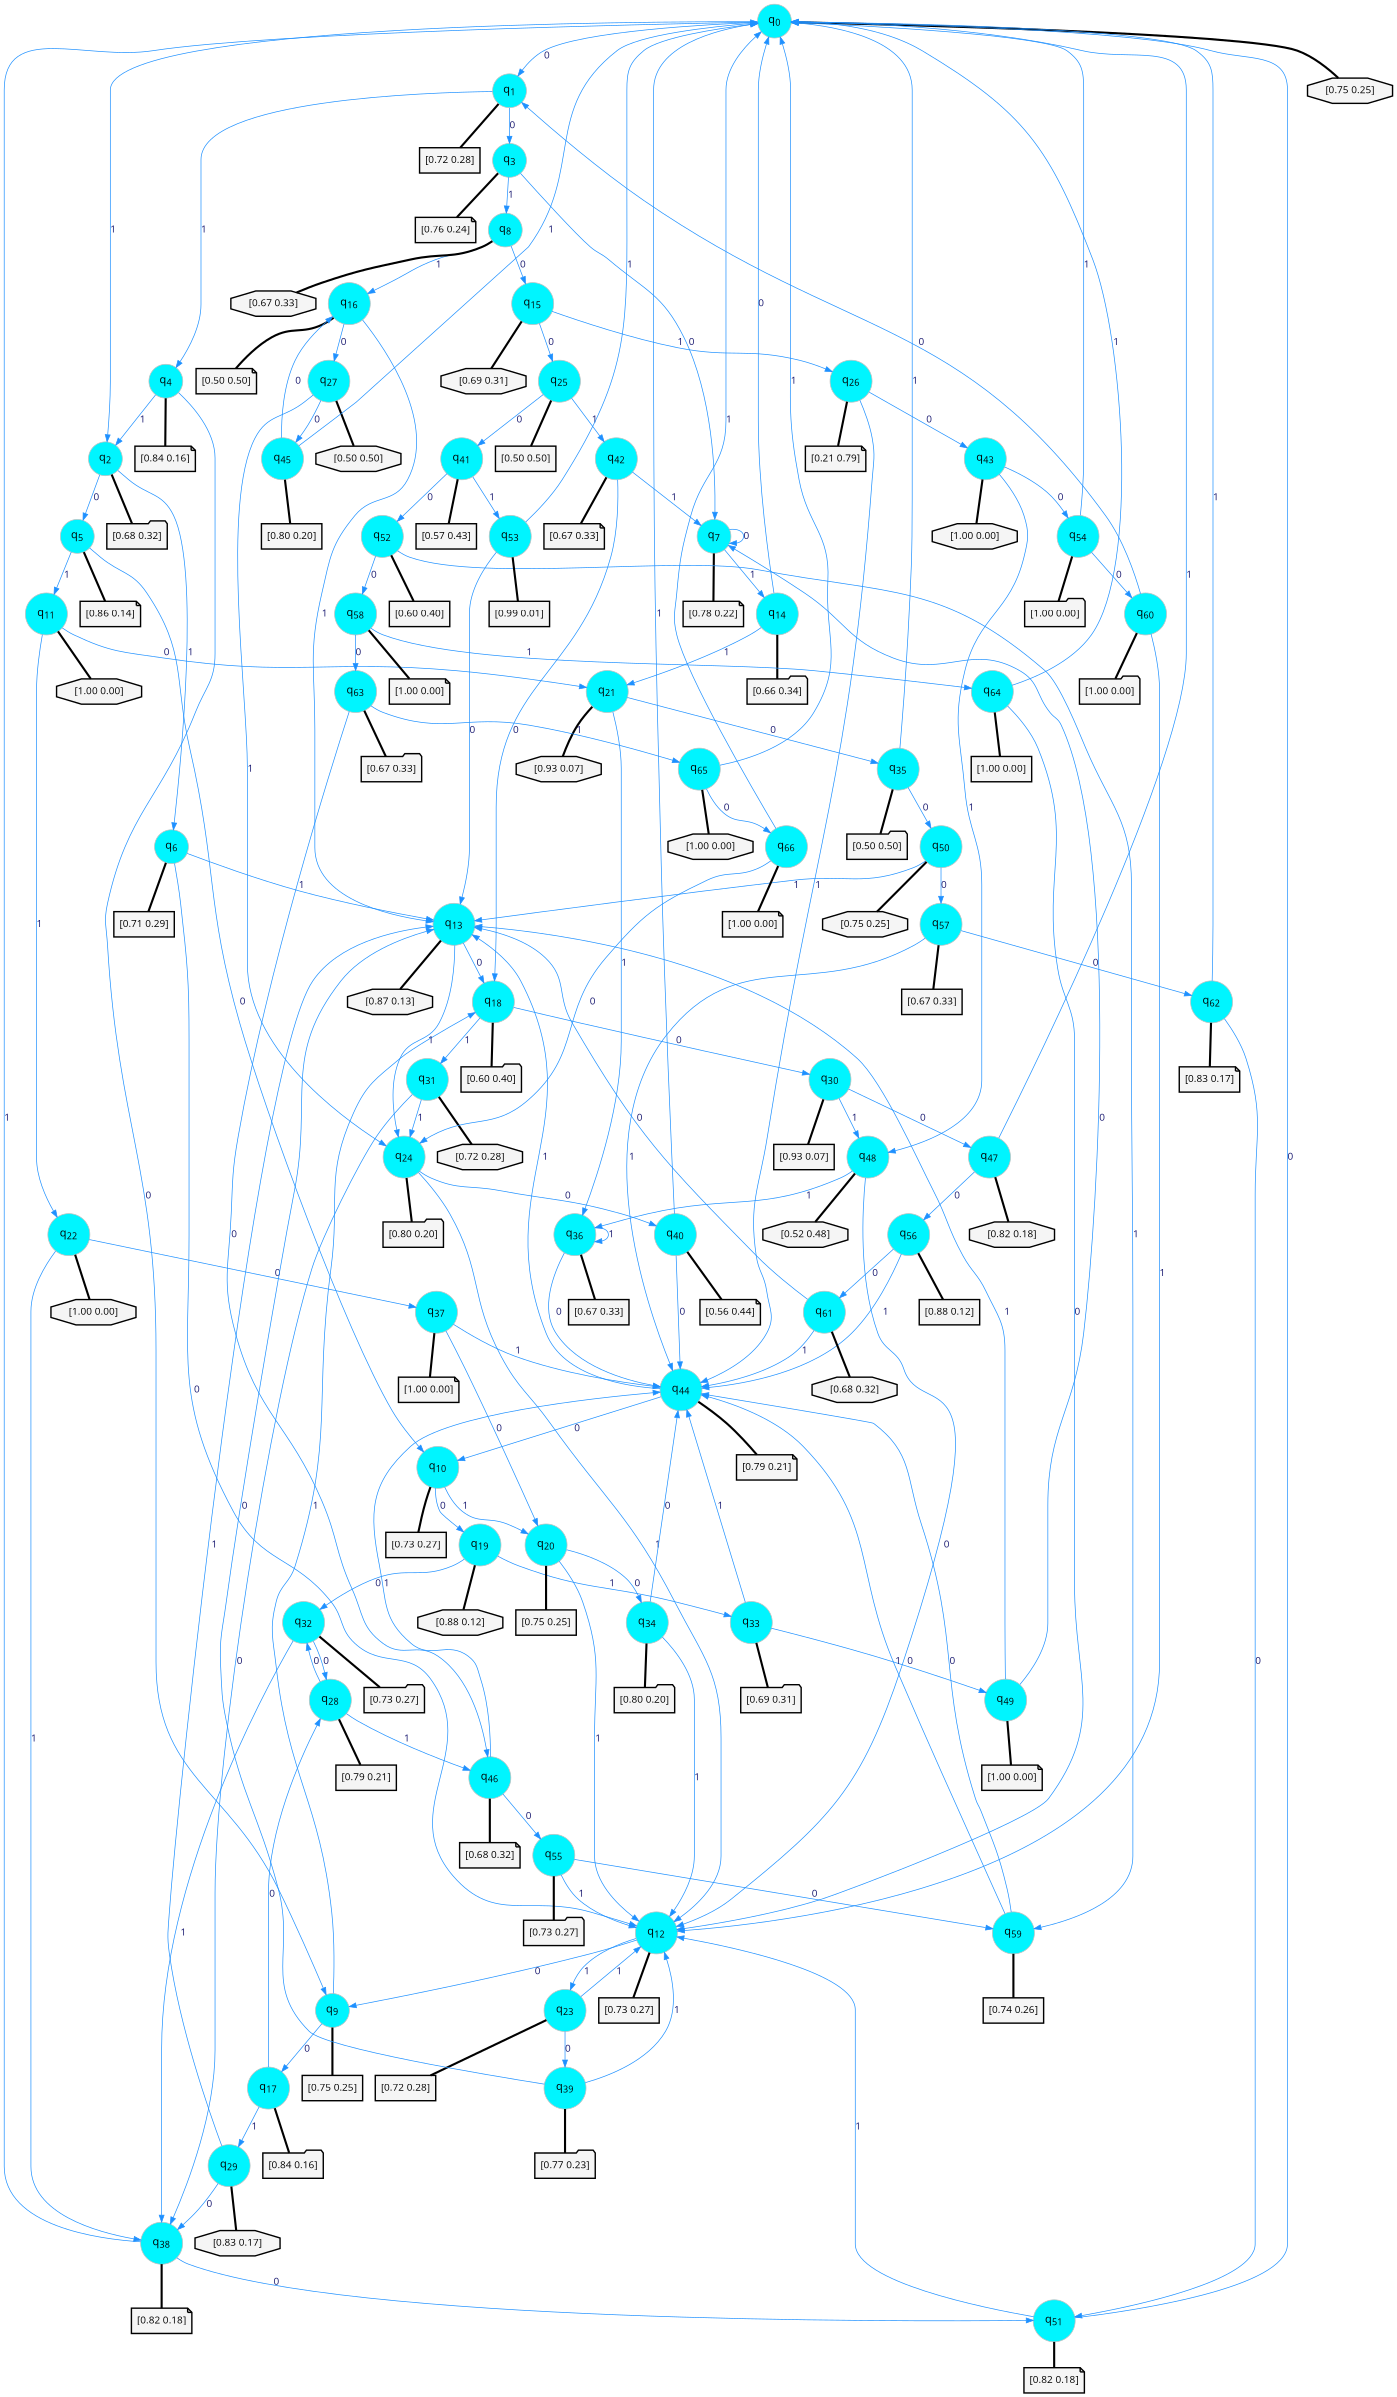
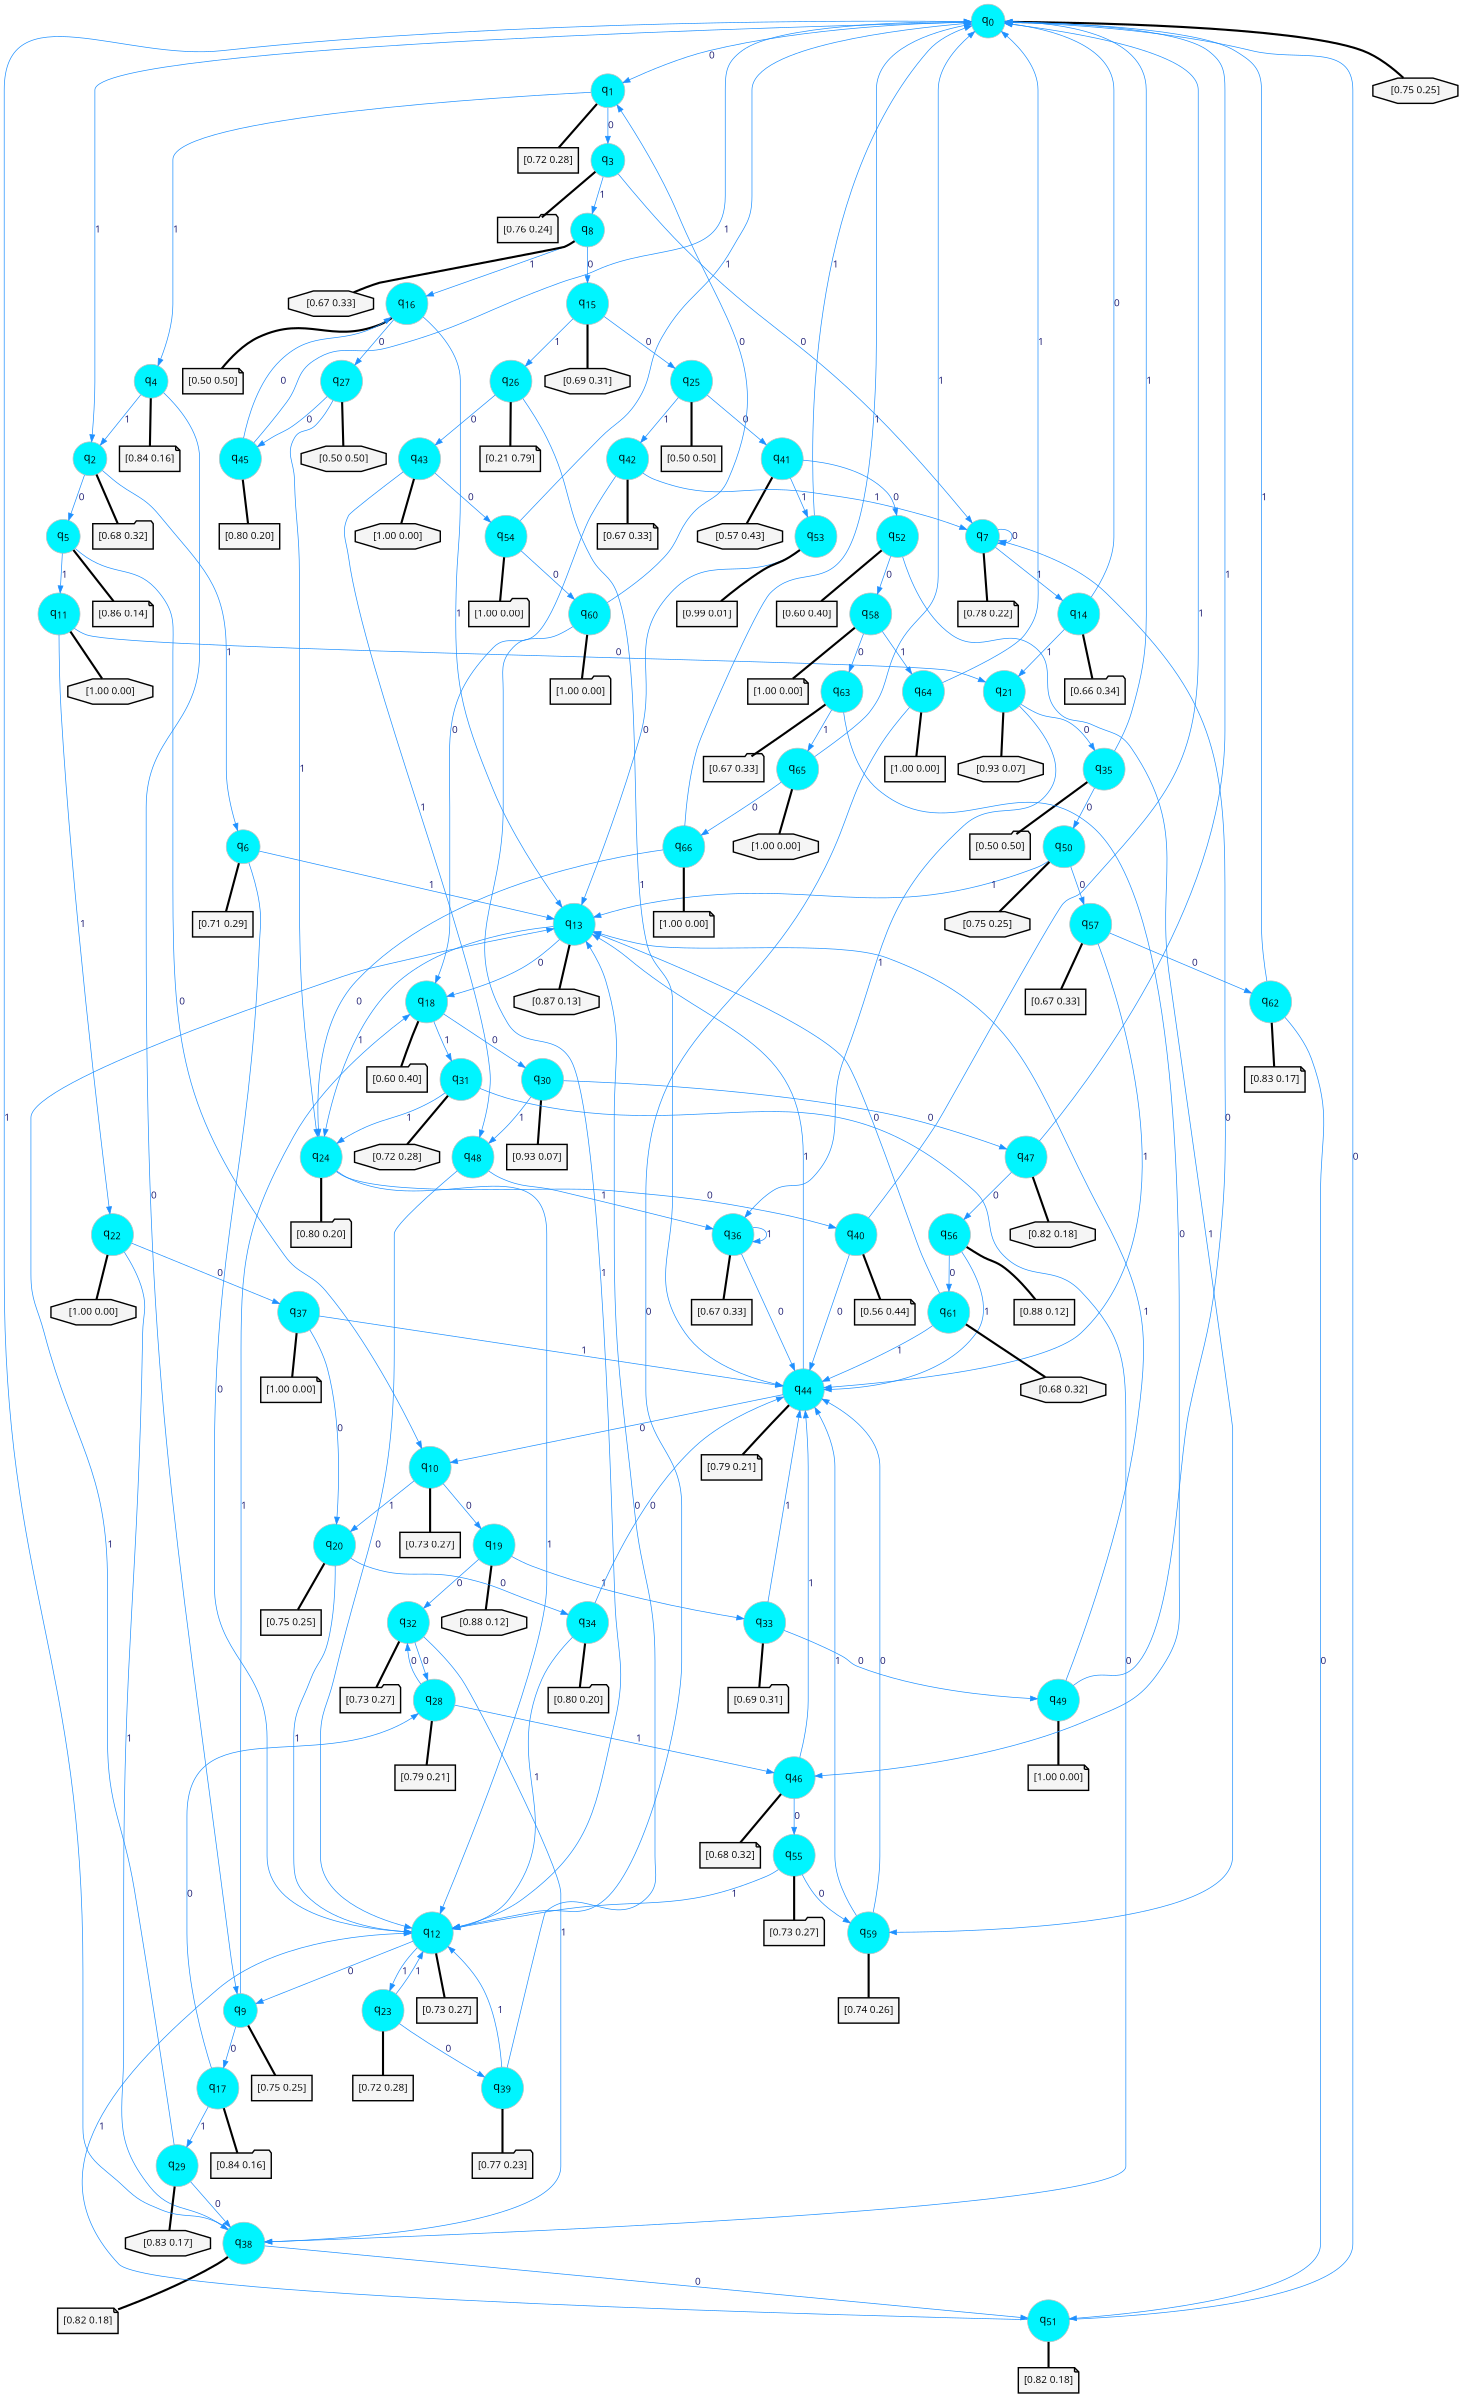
node "[0.76 0.24]": shape note -> folder
node "[0.57 0.43]": shape box -> octagon
node "[0.52 0.48]": removed
